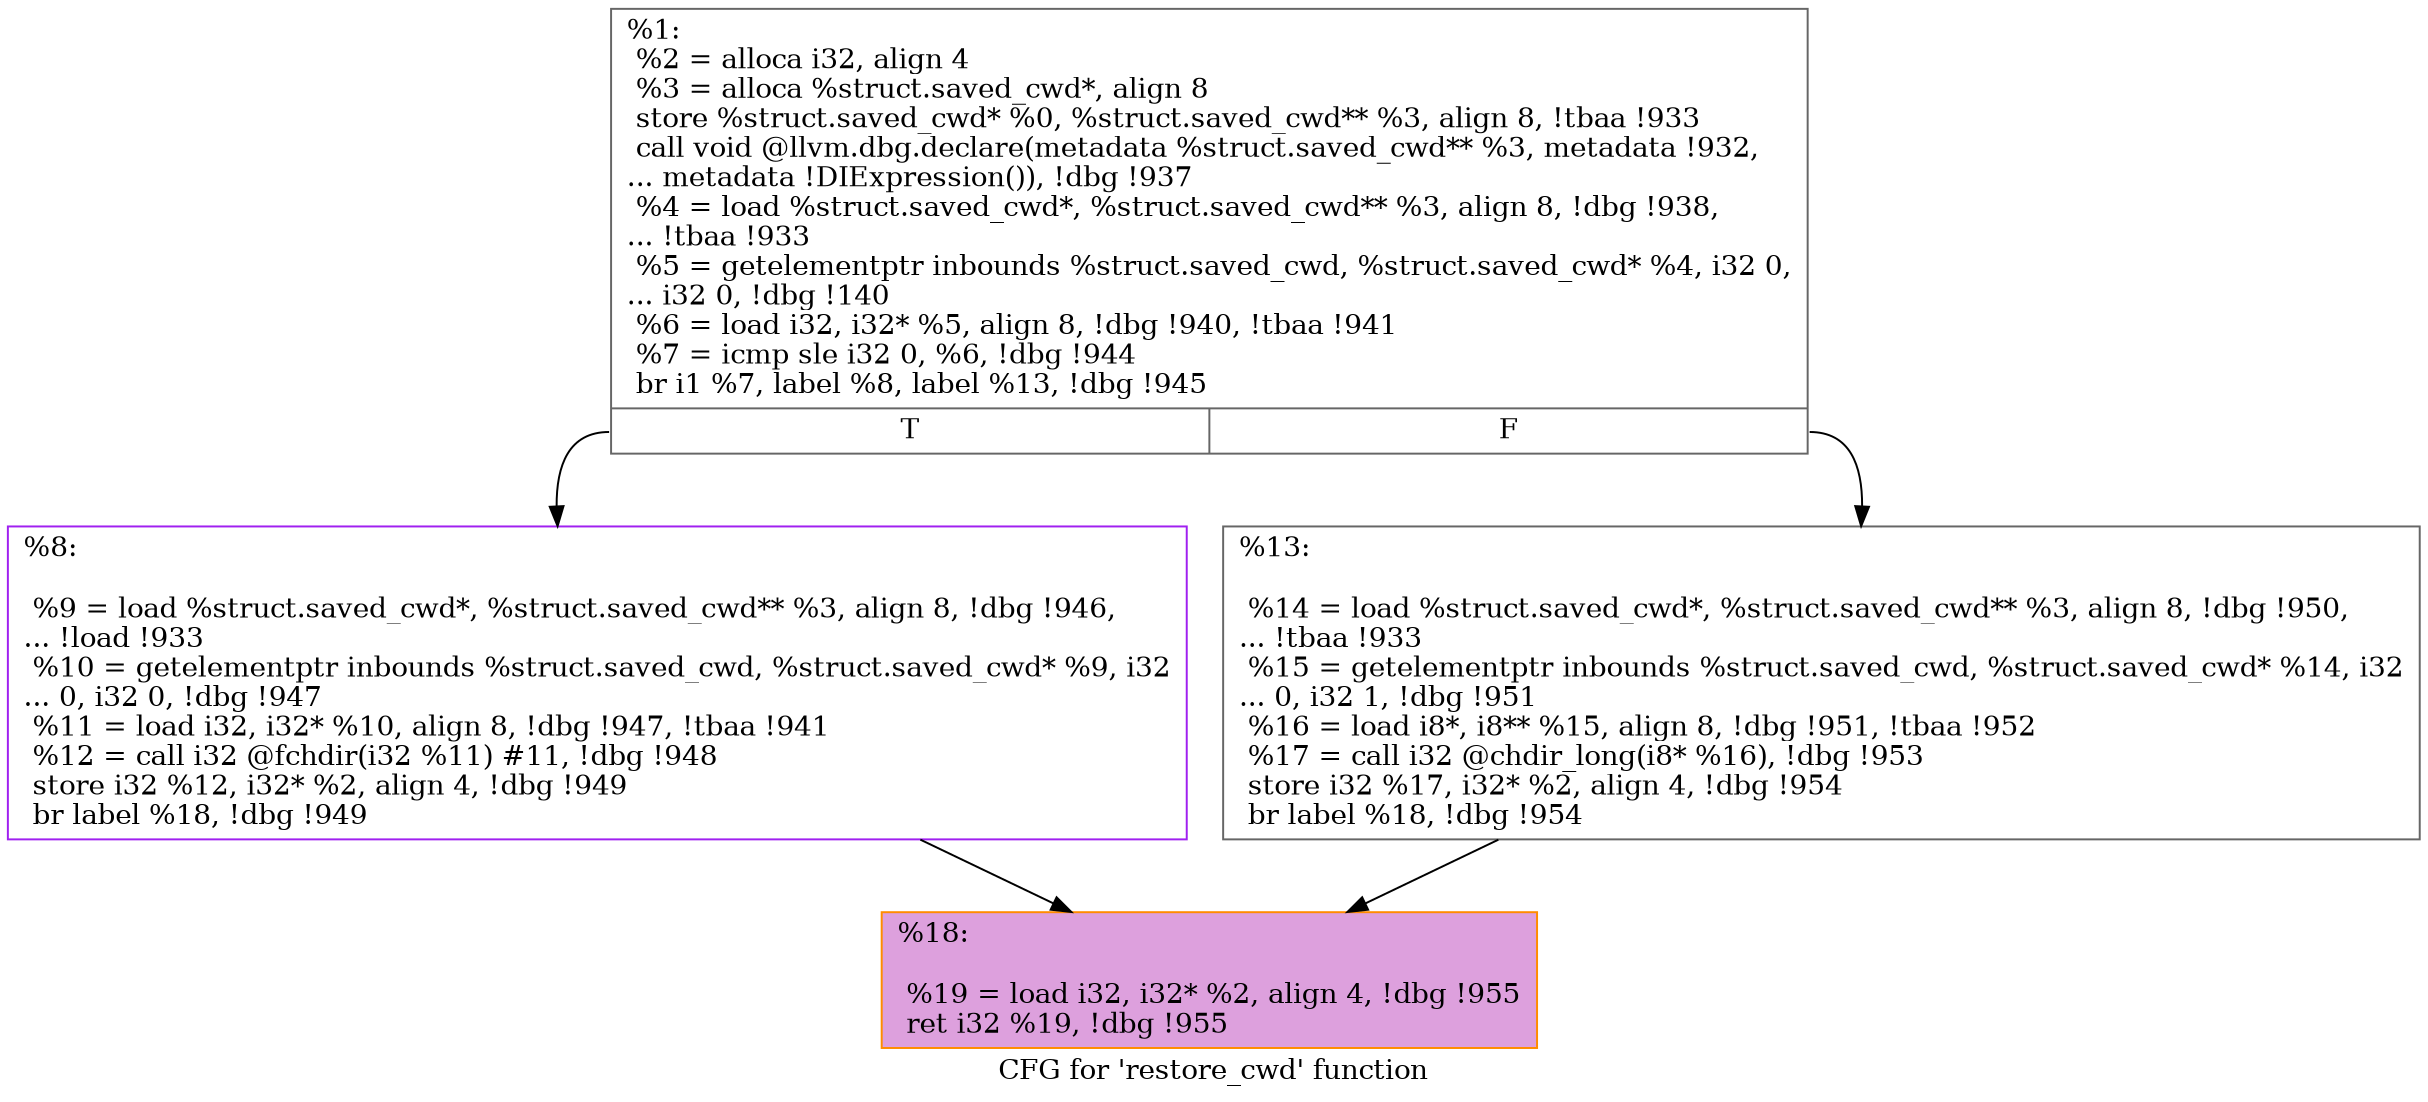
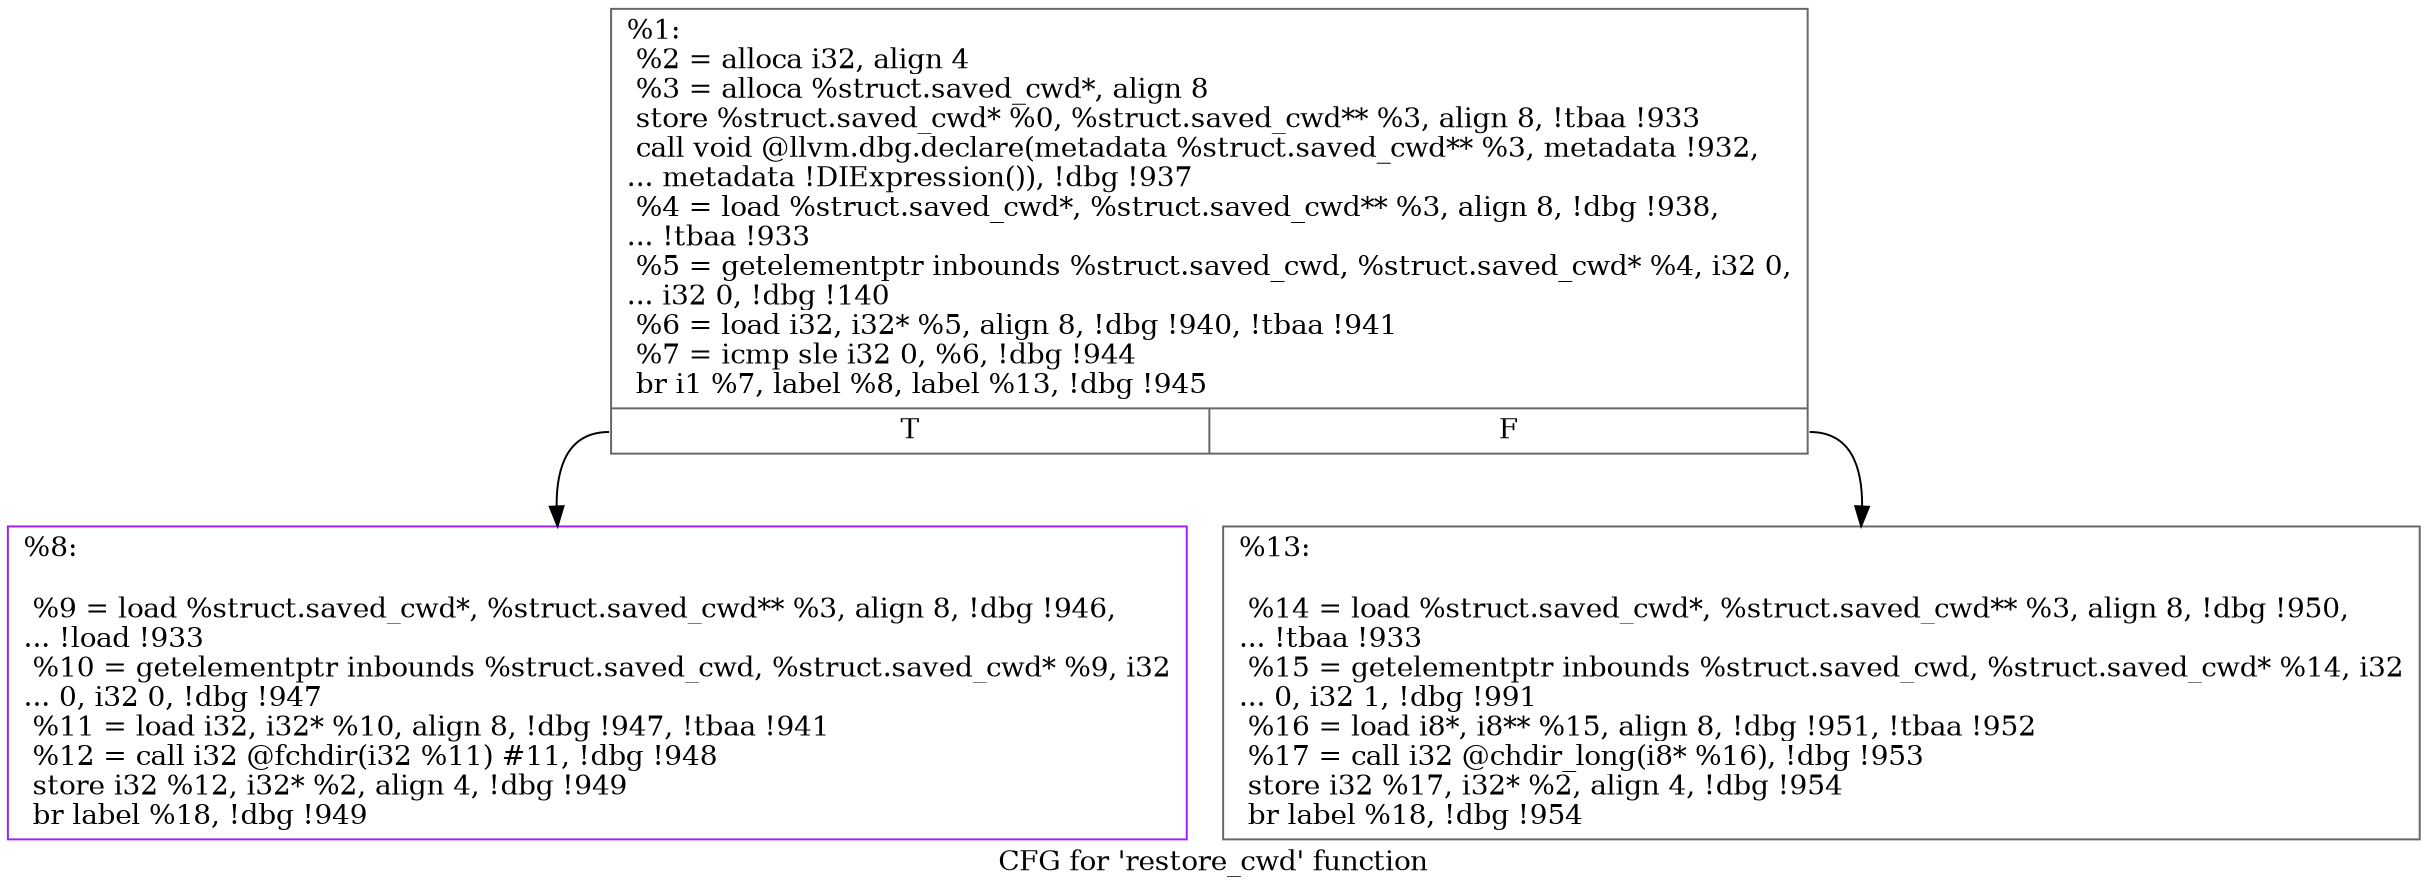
node "%13:": text "... 0, i32 1, !dbg !951" -> "... 0, i32 1, !dbg !991"
node "%18:": removed
